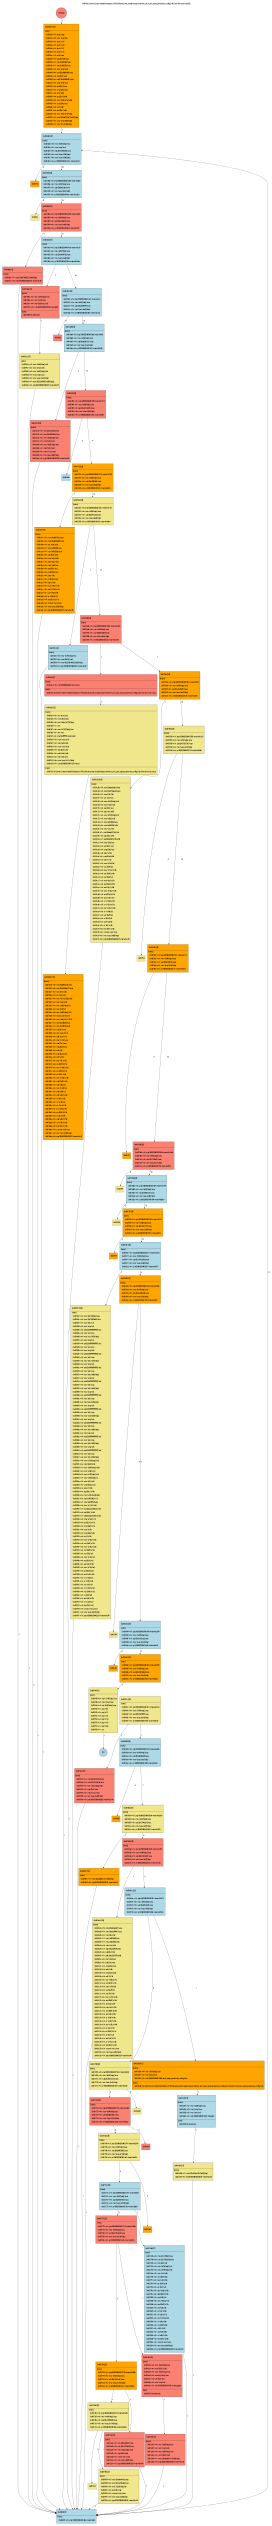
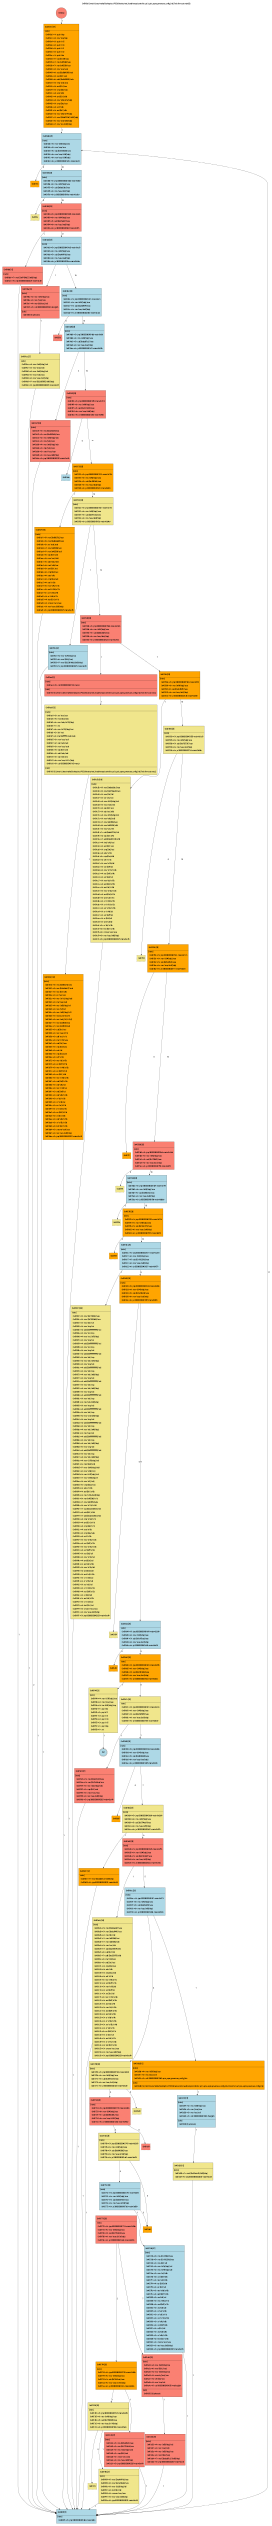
edge "0x401660 [28]" -> "0x40167c [28]": added, label "8"
edge "0x40175c [28]" -> "0x401778 [28]": now "0x40175c [28]" -> "0x401de2"
